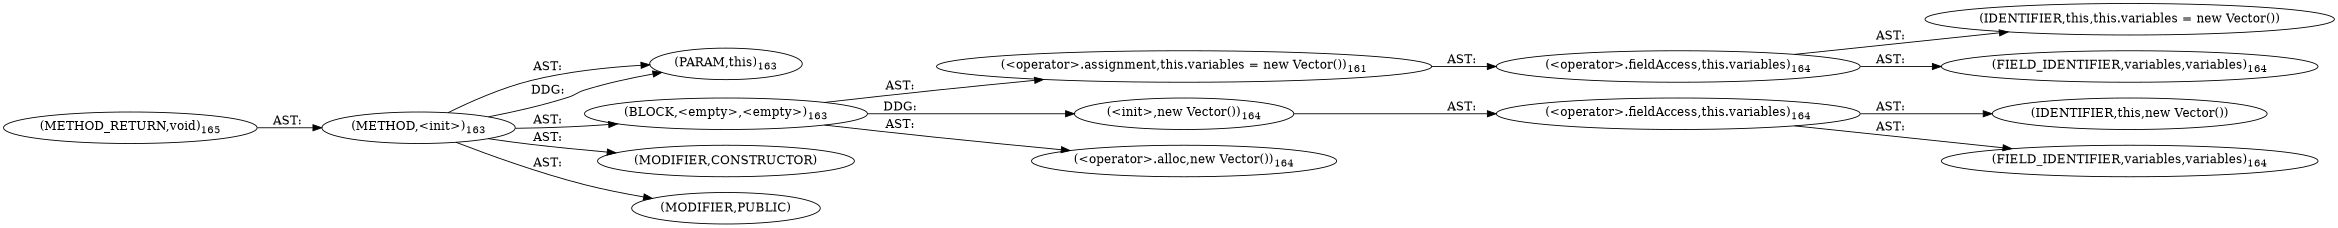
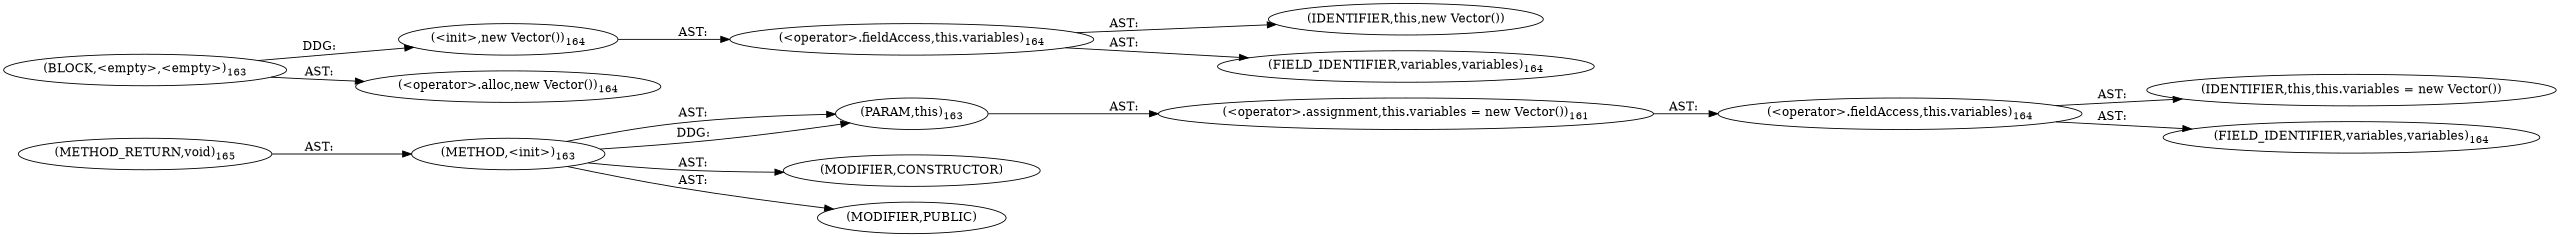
edge "(BLOCK,<empty>,<empty>)" -> "(<operator>.assignment,this.variables = new Vector())": now "(PARAM,this)" -> "(<operator>.assignment,this.variables = new Vector())"
edge "(METHOD,<init>)" -> "(BLOCK,<empty>,<empty>)": removed, label "AST:"
